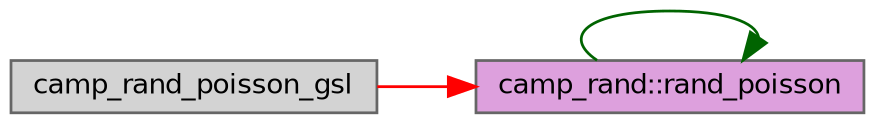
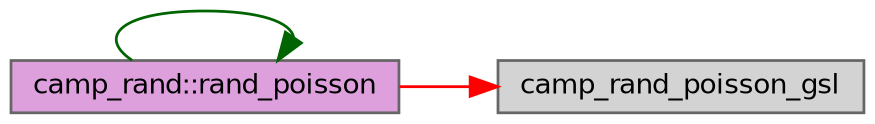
edge "camp_rand_poisson_gsl" -> "camp_rand::rand_poisson": reversed
